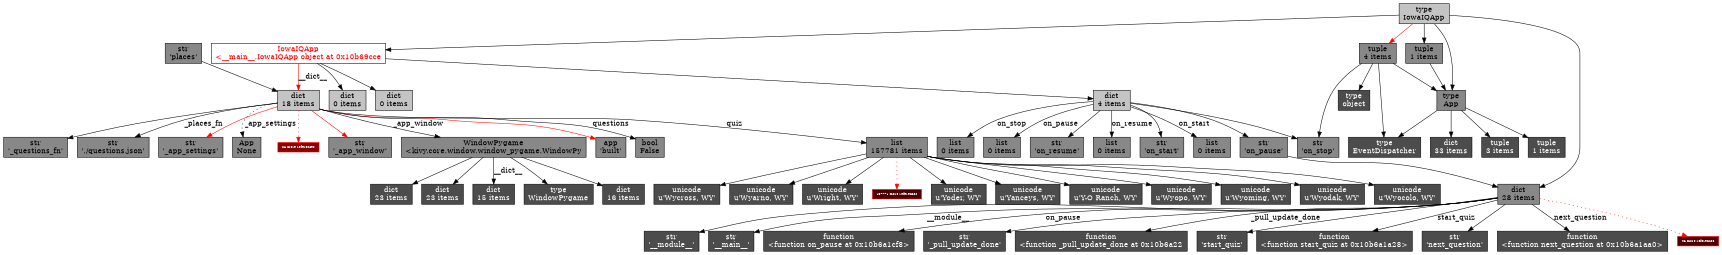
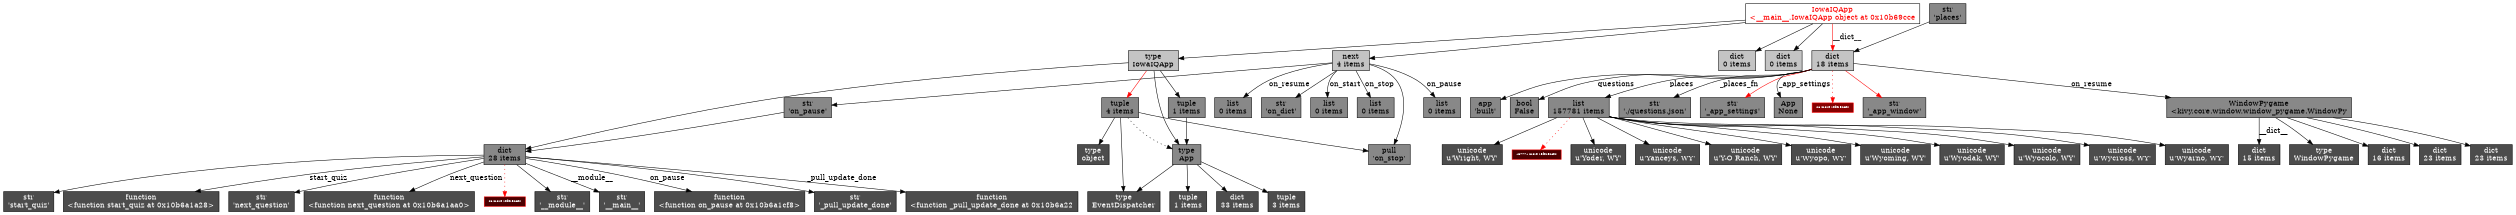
edge "type IowaIQApp" -> "IowaIQApp <__main__.IowaIQApp object at 0x10b69cce": reversed
edge "tuple 4 items" -> "type App": style solid -> dotted
node "dict 4 items": label "dict 4 items" -> "next 4 items"
edge "dict 18 items" -> "App None": style dotted -> solid
edge "dict 18 items" -> "app 'built'": color red -> black
edge "dict 18 items" -> "WindowPygame <kivy.core.window.window_pygame.WindowPy": label "_app_window" -> "on_resume"
edge "dict 18 items" -> "list 157781 items": label "quiz" -> "places"
node "str '_questions_fn'": removed
node "str 'on_resume'": removed
node "str 'on_start'": label "str 'on_start'" -> "str 'on_dict'"
node "str 'on_stop'": label "str 'on_stop'" -> "pull 'on_stop'"
